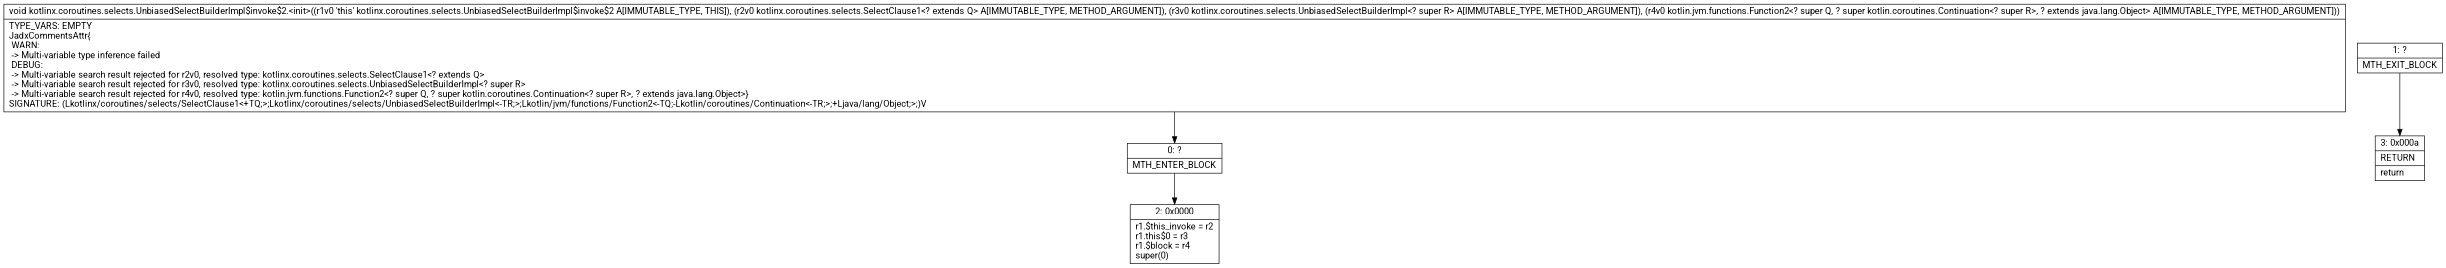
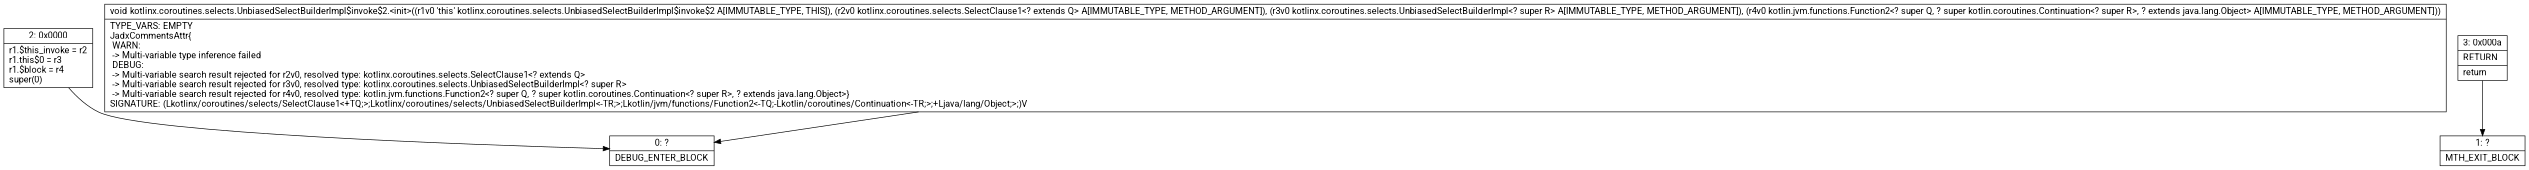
edge "1: ?" -> "3: 0x000a": reversed
node "0: ?": text "MTH_ENTER_BLOCK" -> "DEBUG_ENTER_BLOCK"
edge "0: ?" -> "2: 0x0000": reversed
